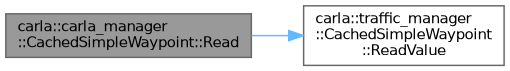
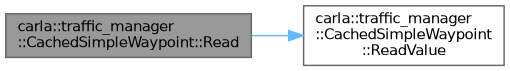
node "carla::carla_manager ::CachedSimpleWaypoint::Read": label "carla::carla_manager ::CachedSimpleWaypoint::Read" -> "carla::traffic_manager ::CachedSimpleWaypoint::Read"
